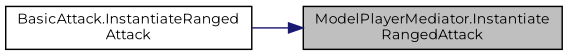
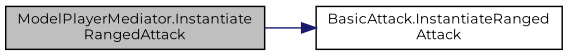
edge "BasicAttack.InstantiateRanged Attack" -> "ModelPlayerMediator.Instantiate RangedAttack": reversed
